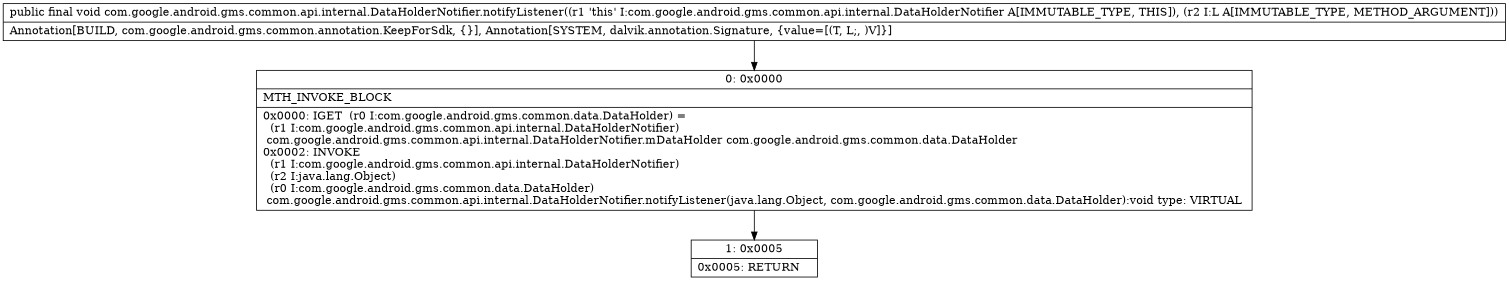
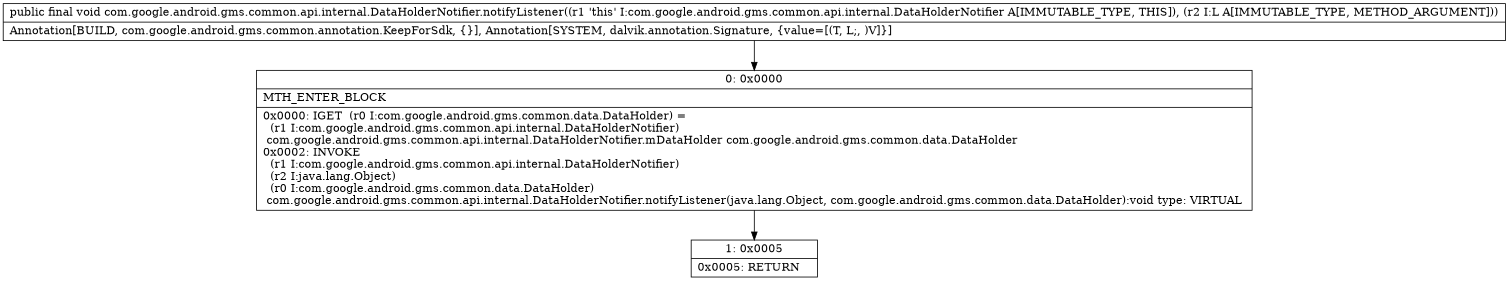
node "0: 0x0000": text "MTH_INVOKE_BLOCK" -> "MTH_ENTER_BLOCK"
